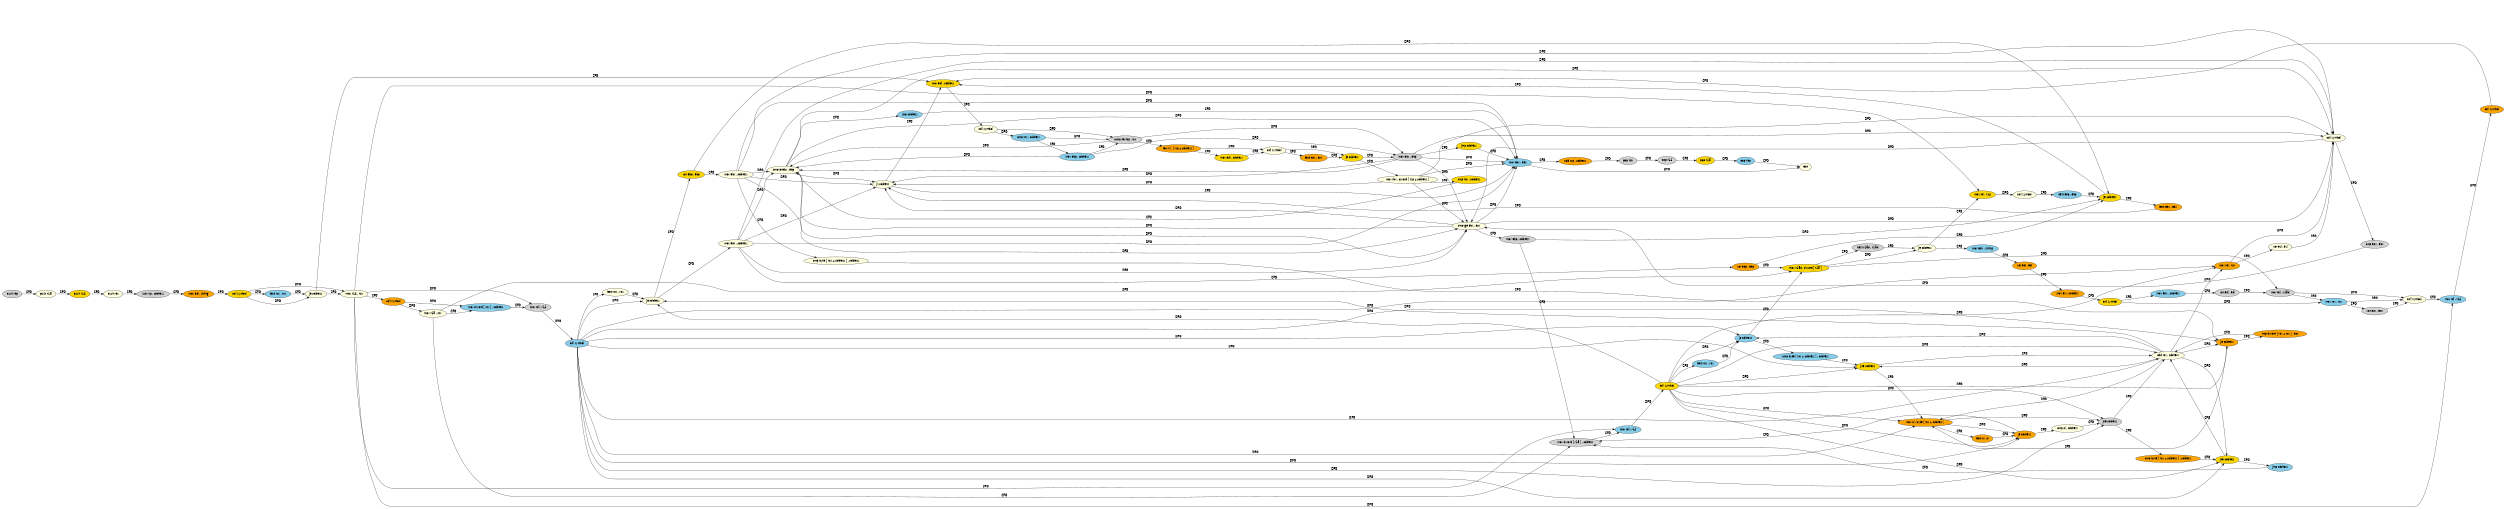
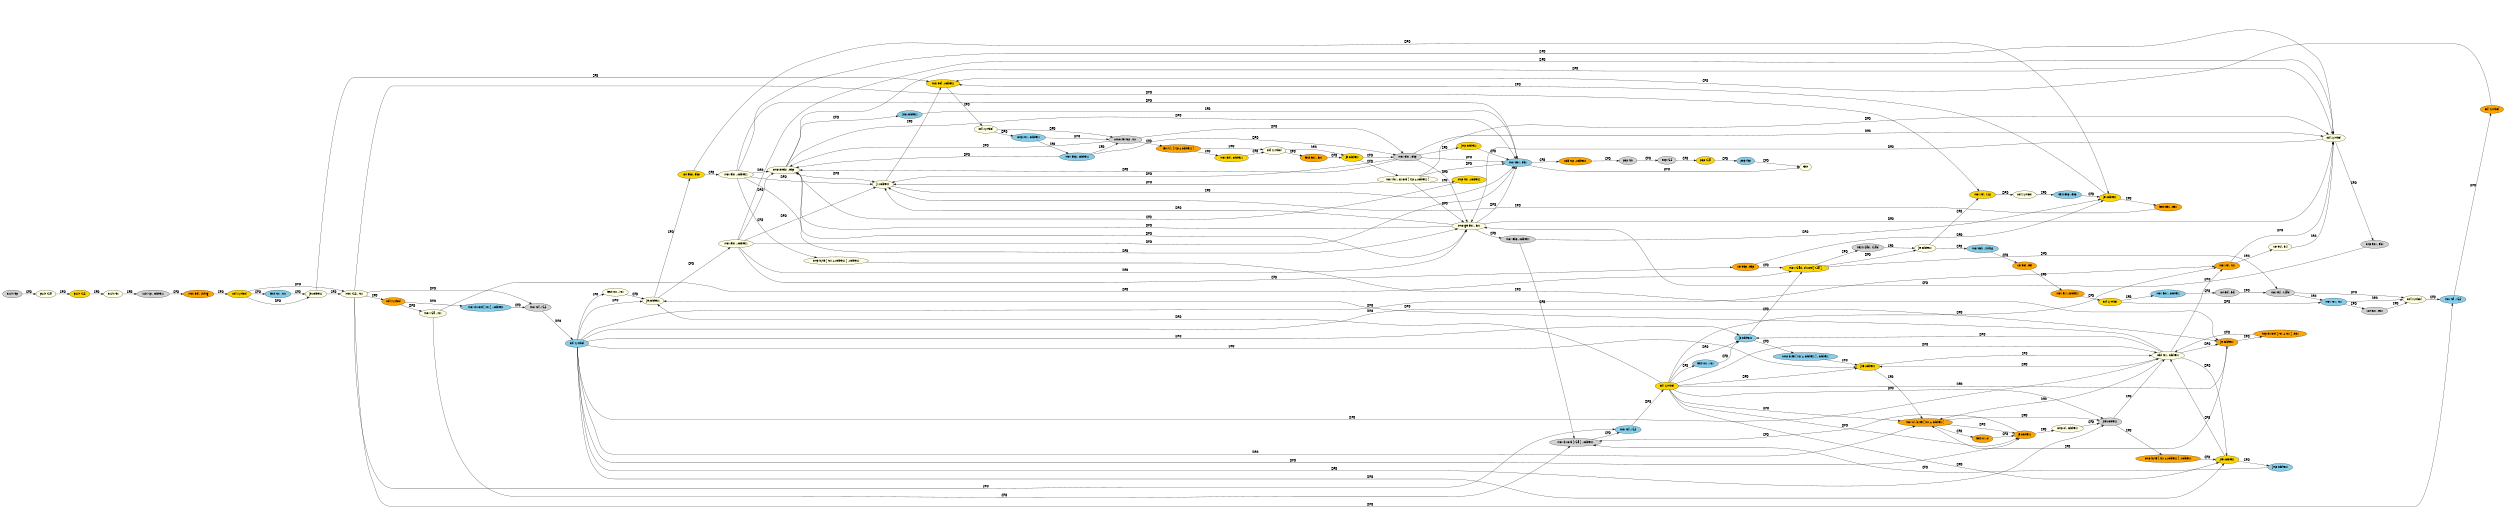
edge "mov r15 , rax" -> "mov dword [ rax ] , address": removed, label "CFG"
